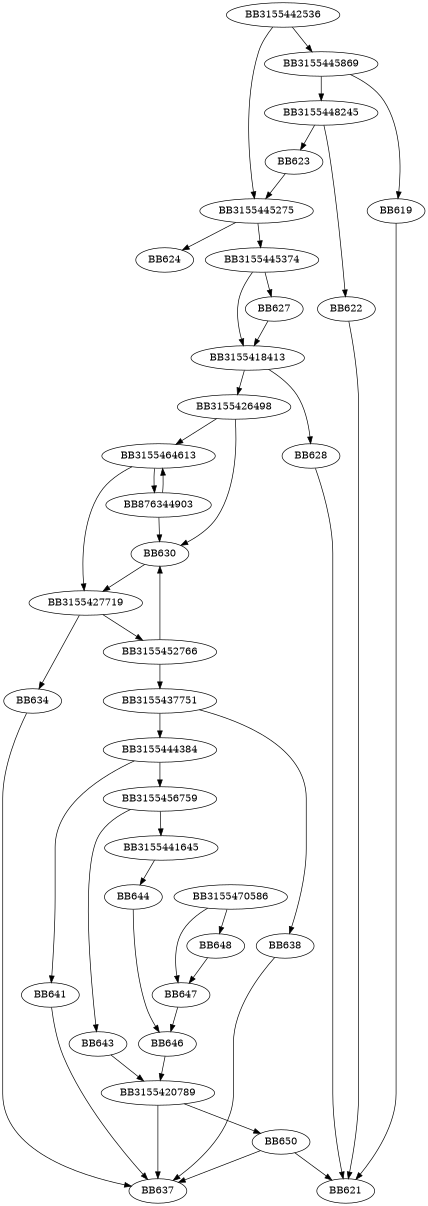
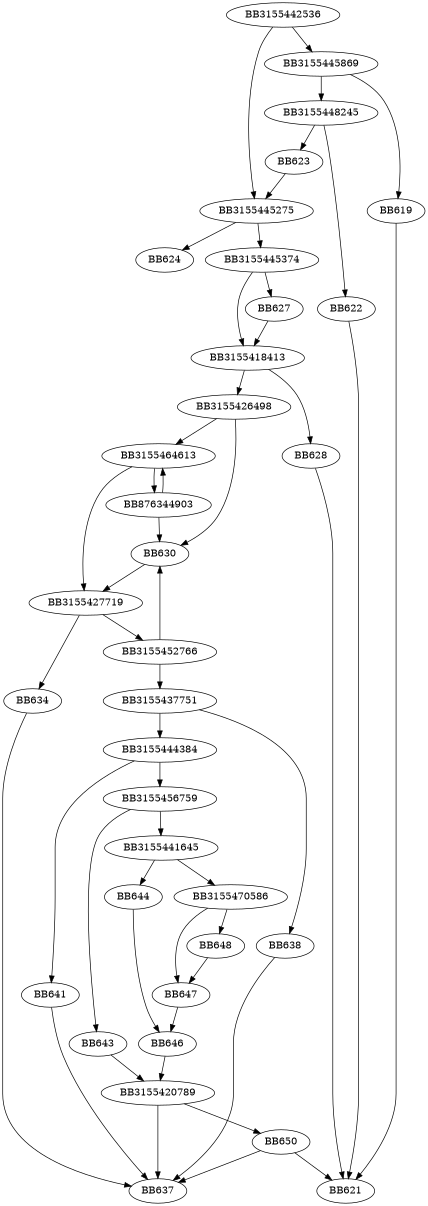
edge "BB3155441645" -> "BB3155470586": added
